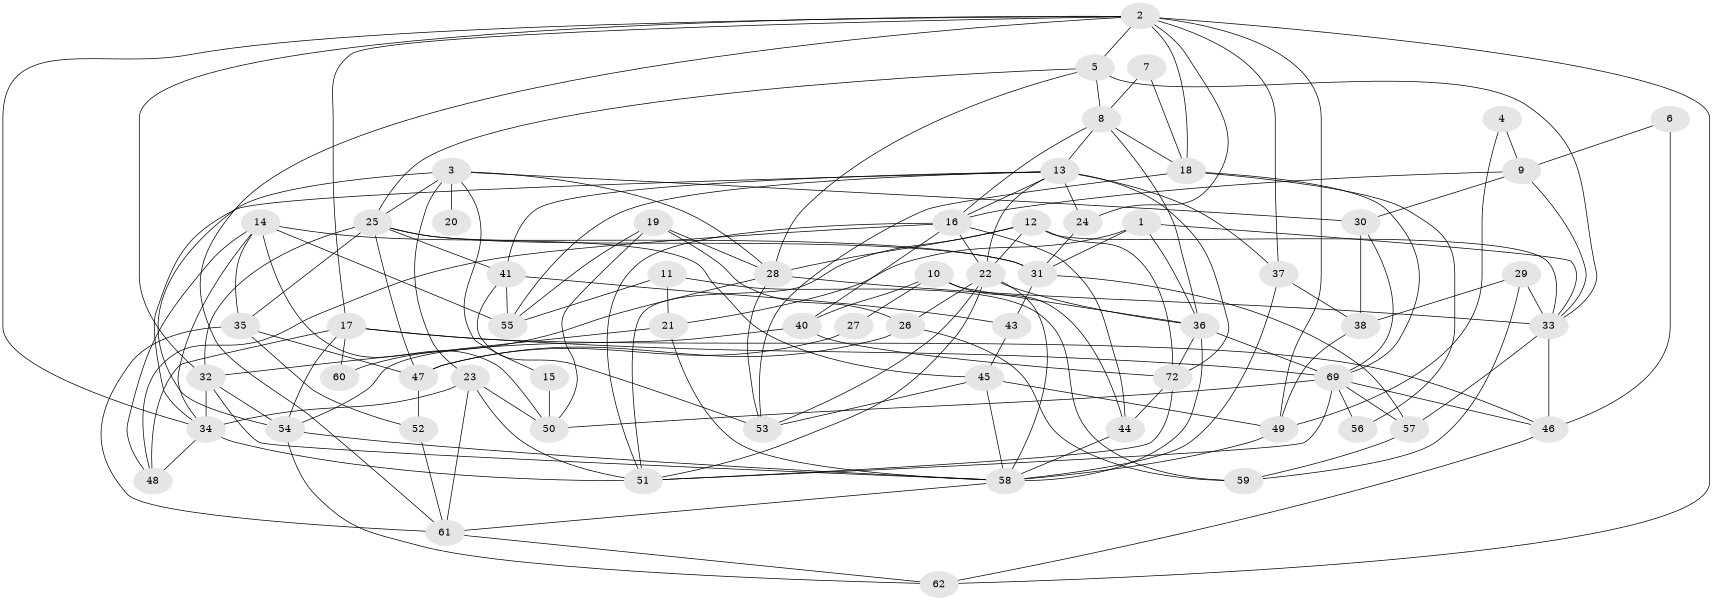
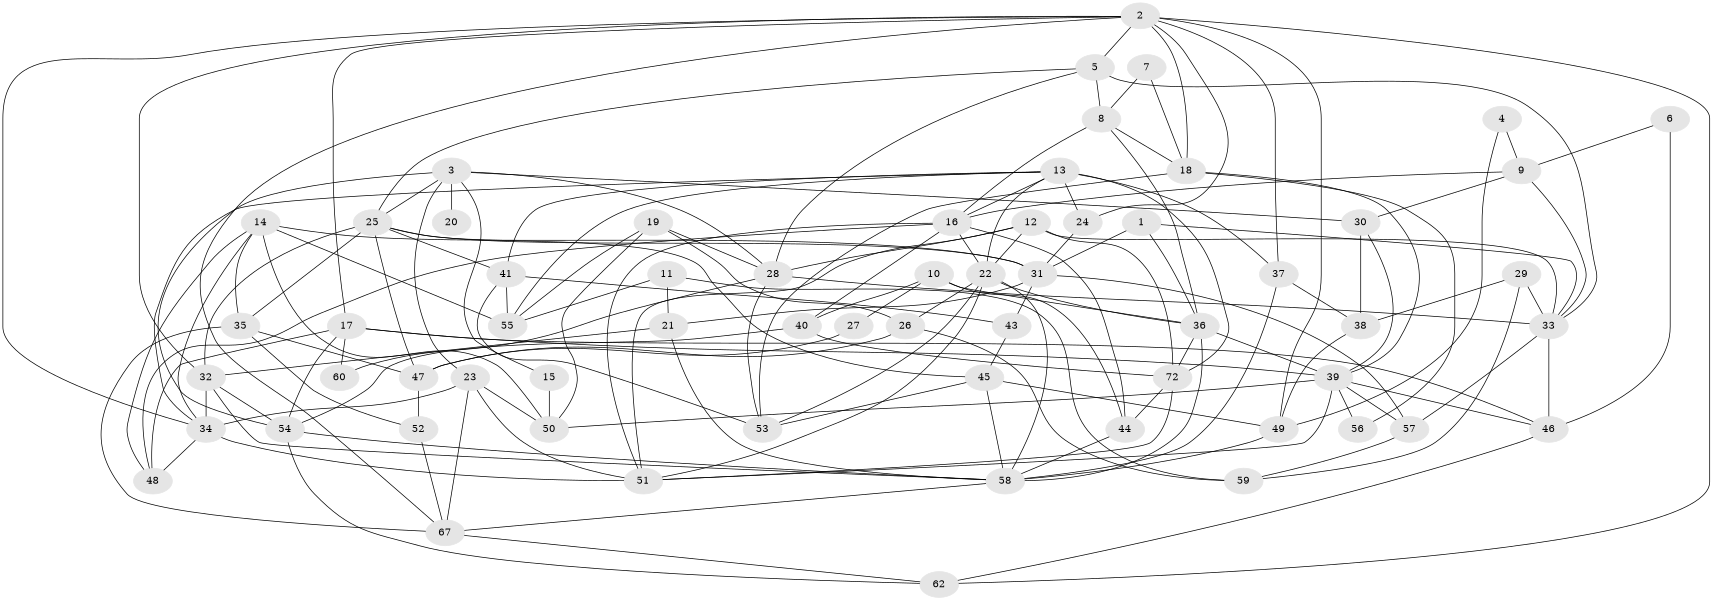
edge "8" -- "13": removed
edge "1" -- "21": now "31" -- "21"
node "69": label "69" -> "39"
node "61": label "61" -> "67"
